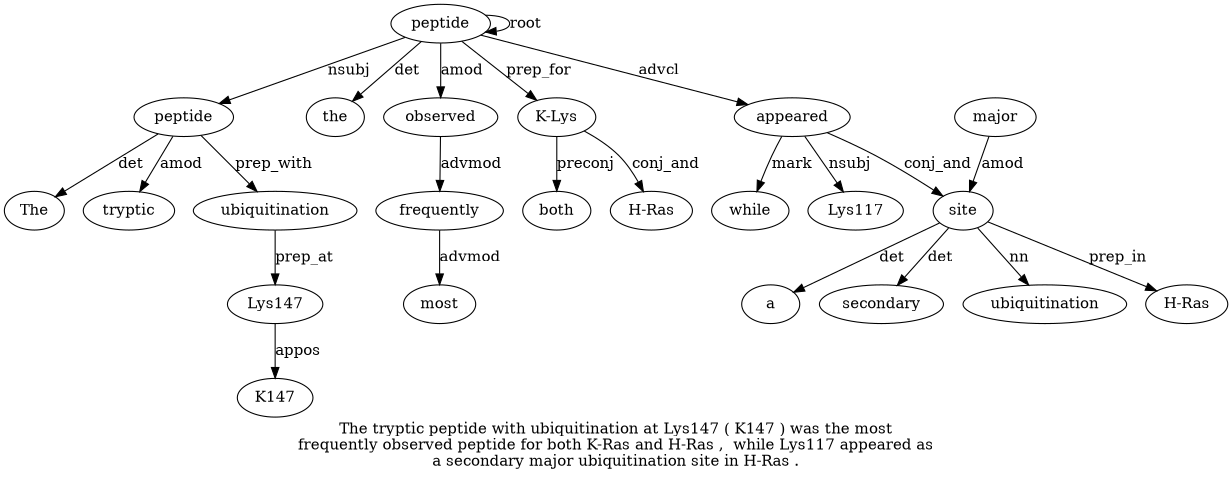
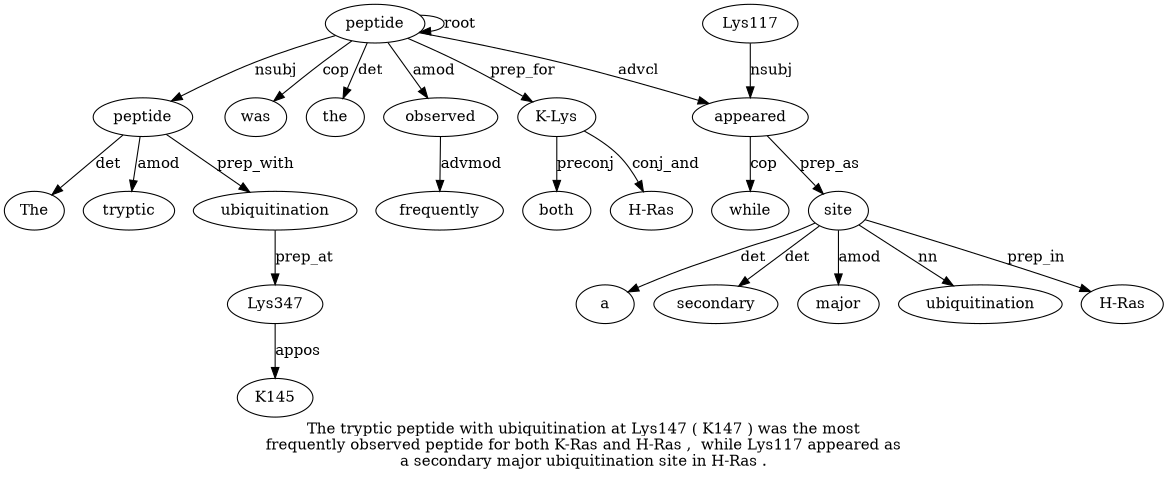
node "was": added
edge "major" -> "site": reversed
edge "appeared" -> "Lys117": reversed
edge "appeared" -> "while": label "mark" -> "cop"
edge "appeared" -> "site": label "conj_and" -> "prep_as"
node "Lys147": label "Lys147" -> "Lys347"
node "most": removed
node "K147": label "K147" -> "K145"
